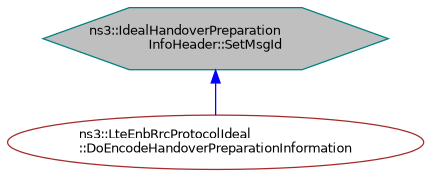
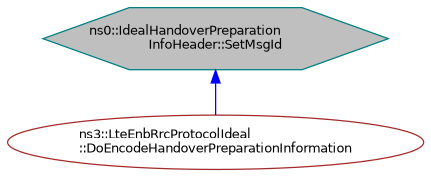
node "ns3::IdealHandoverPreparation InfoHeader::SetMsgId": label "ns3::IdealHandoverPreparation InfoHeader::SetMsgId" -> "ns0::IdealHandoverPreparation InfoHeader::SetMsgId"
